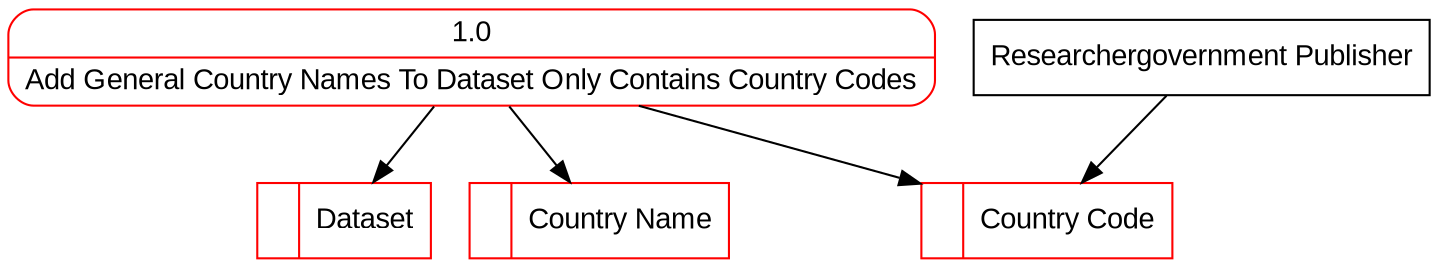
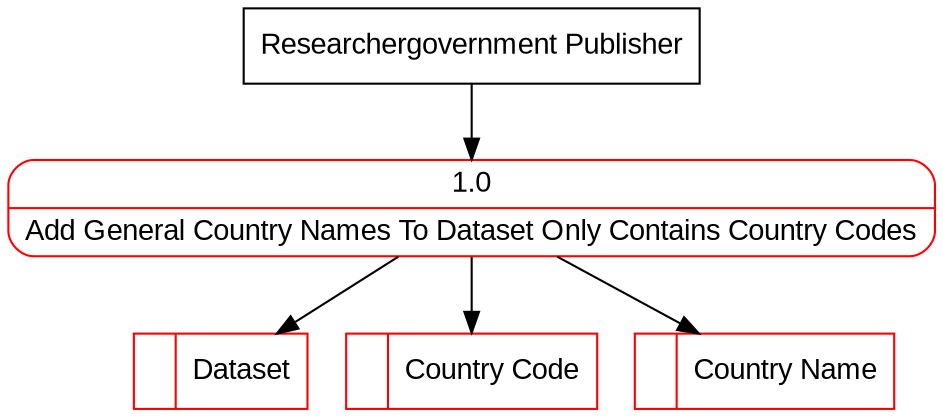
edge "Researchergovernment Publisher" -> "Country Code": now "Researchergovernment Publisher" -> "1.0"
